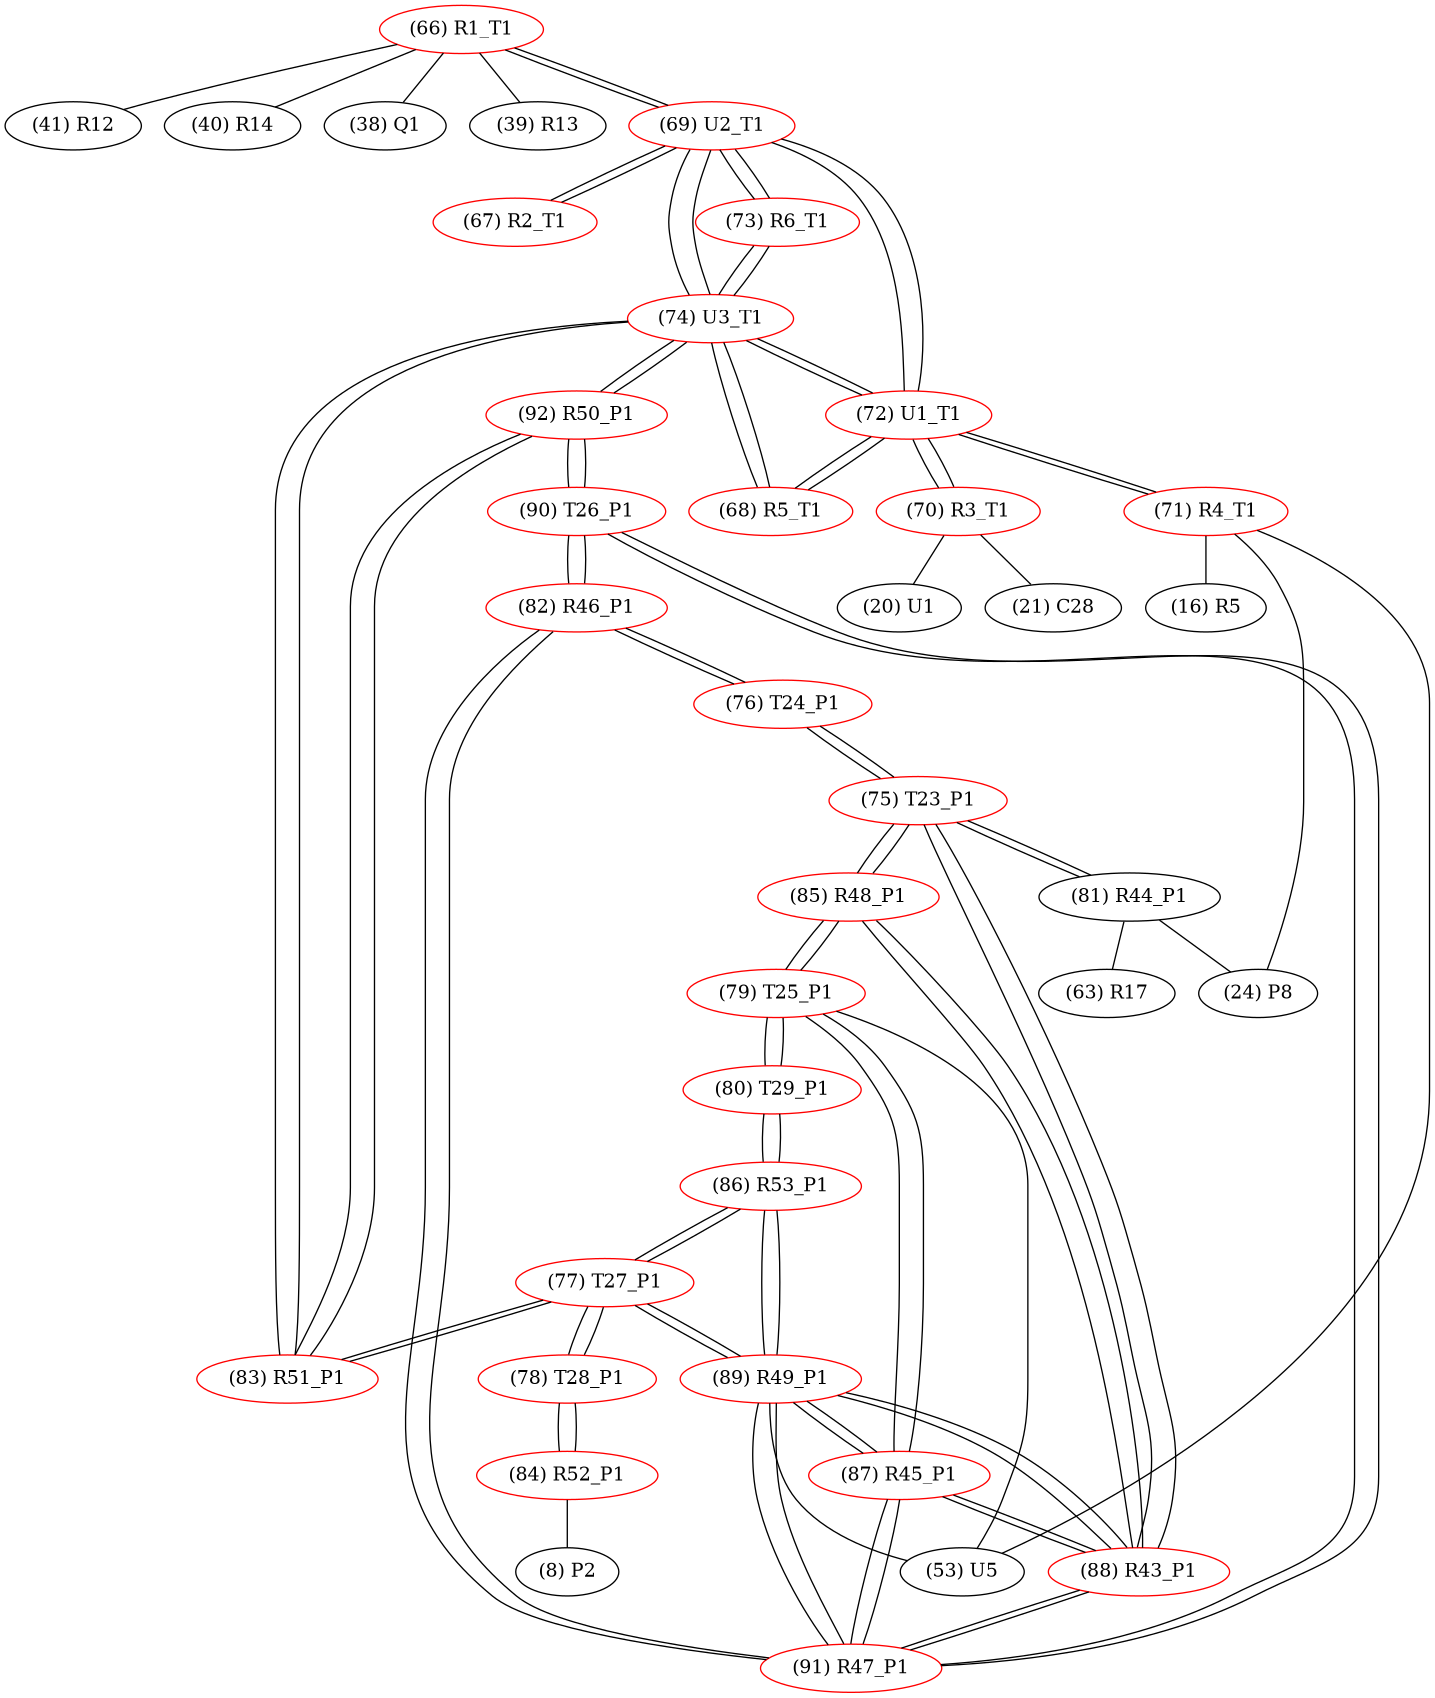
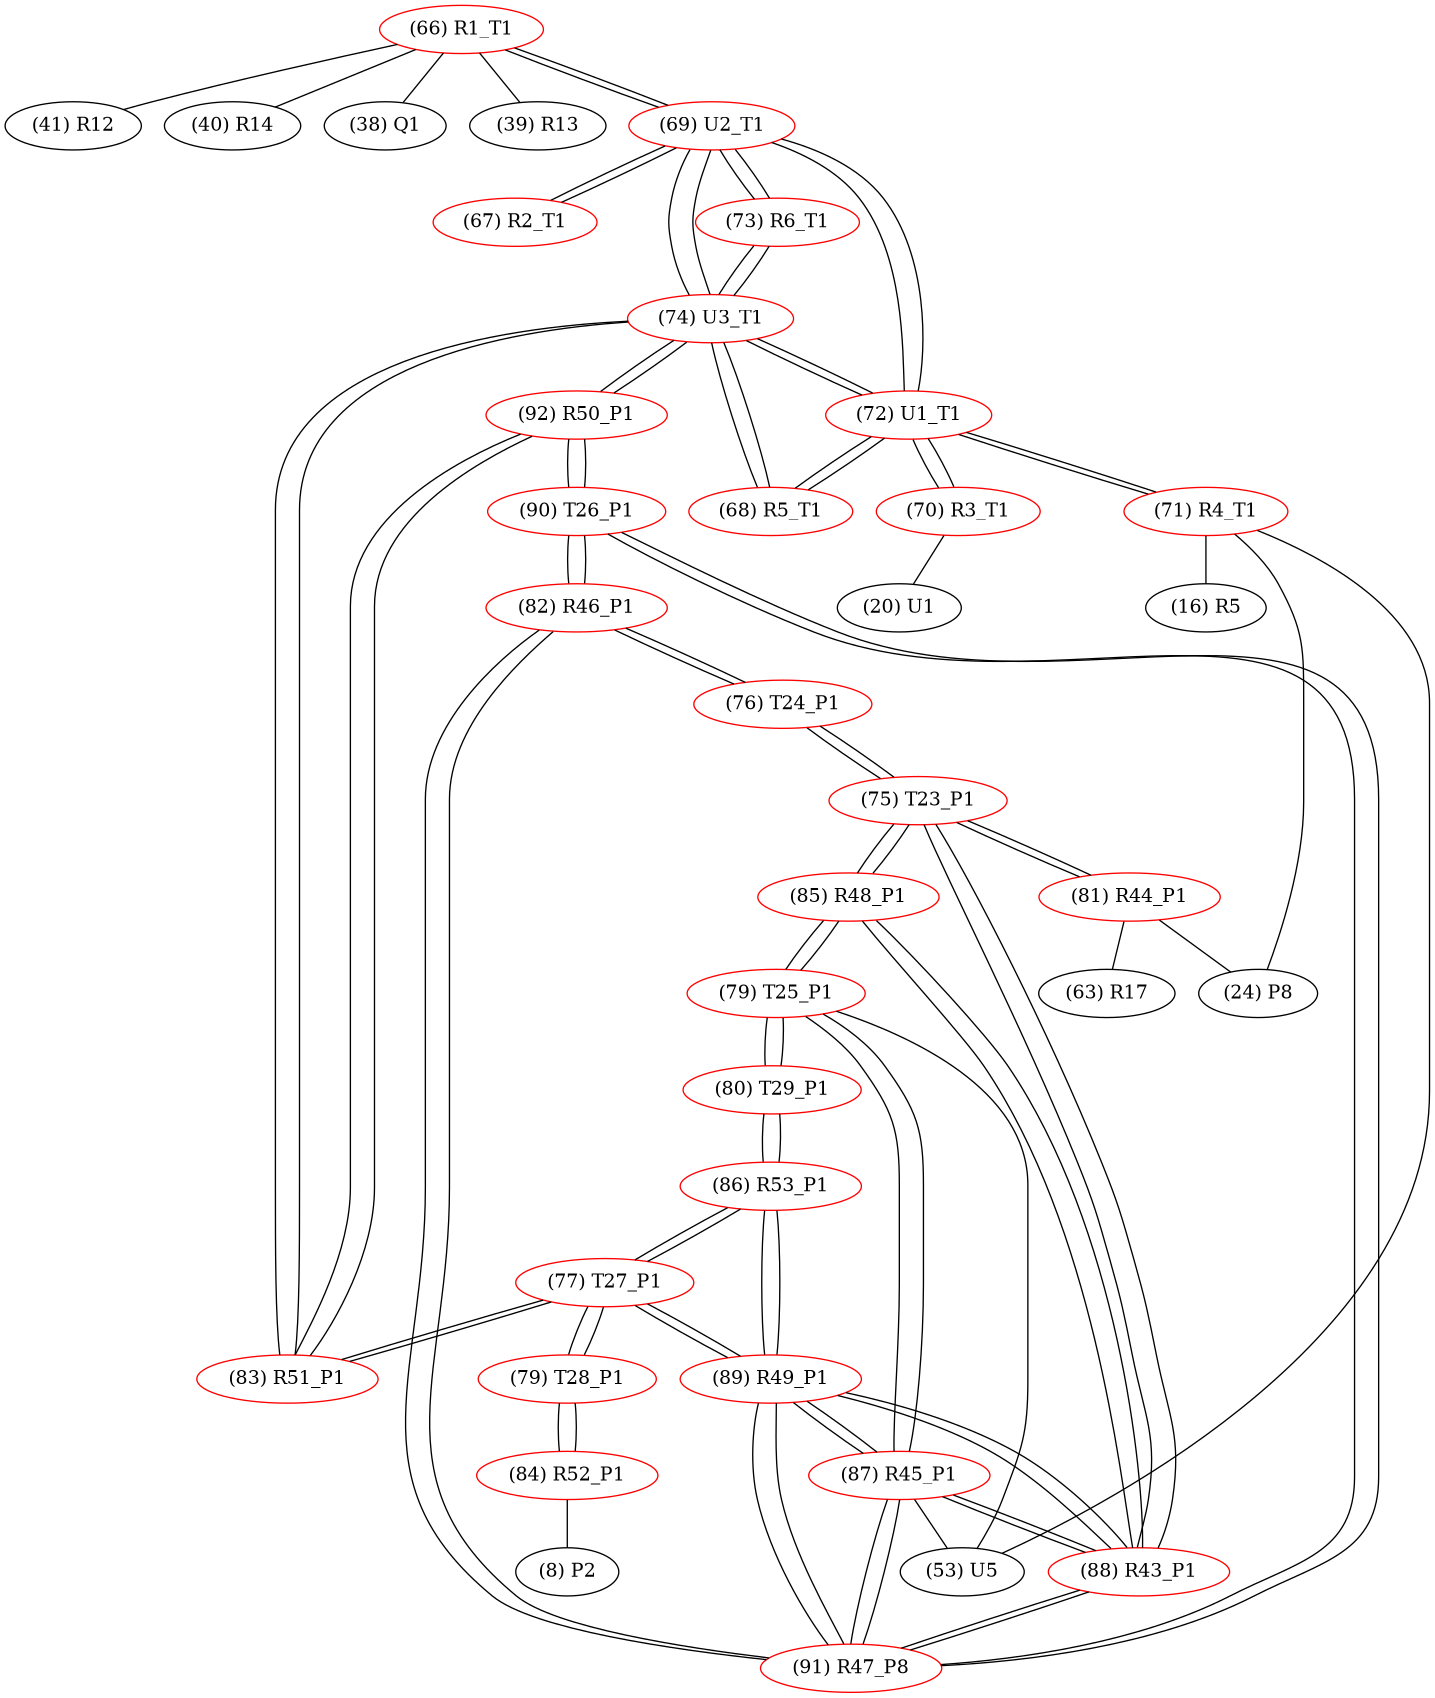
node "(21) C28": removed
node "(81) R44_P1": color black -> red
node "(78) T28_P1": label "(78) T28_P1" -> "(79) T28_P1"
edge "(89) R49_P1" -- "(53) U5": now "(87) R45_P1" -- "(53) U5"
node "(91) R47_P1": label "(91) R47_P1" -> "(91) R47_P8"
